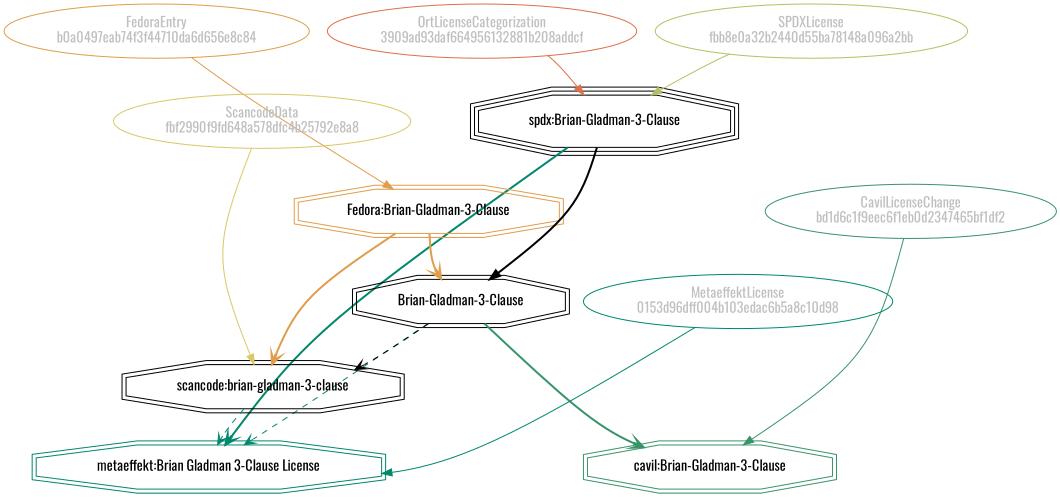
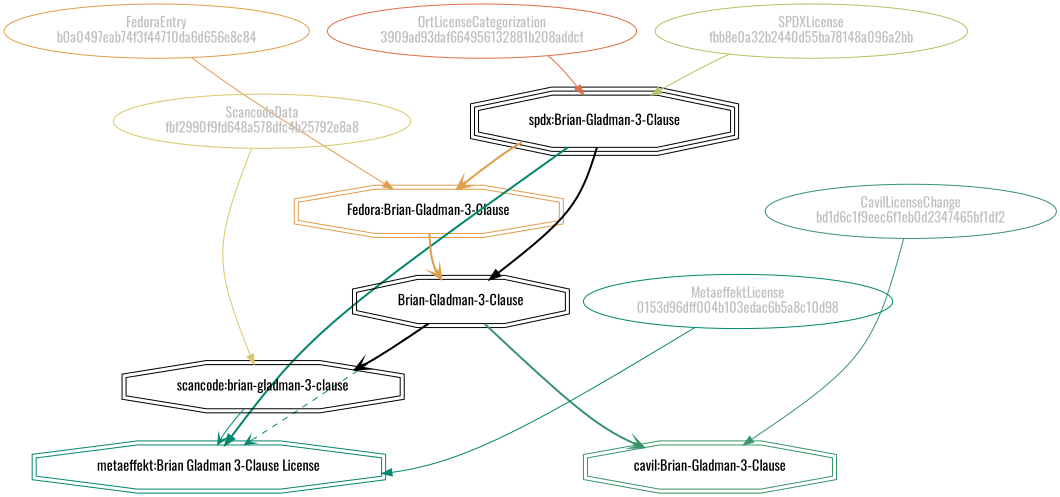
edge "spdx:Brian-Gladman-3-Clause" -> "metaeffekt:Brian Gladman 3-Clause License": arrowhead vee -> normal
edge "scancode:brian-gladman-3-clause" -> "Fedora:Brian-Gladman-3-Clause": now "spdx:Brian-Gladman-3-Clause" -> "Fedora:Brian-Gladman-3-Clause"
edge "Brian-Gladman-3-Clause" -> "scancode:brian-gladman-3-clause": style dashed -> bold
edge "scancode:brian-gladman-3-clause" -> "metaeffekt:Brian Gladman 3-Clause License": style dashed -> solid
